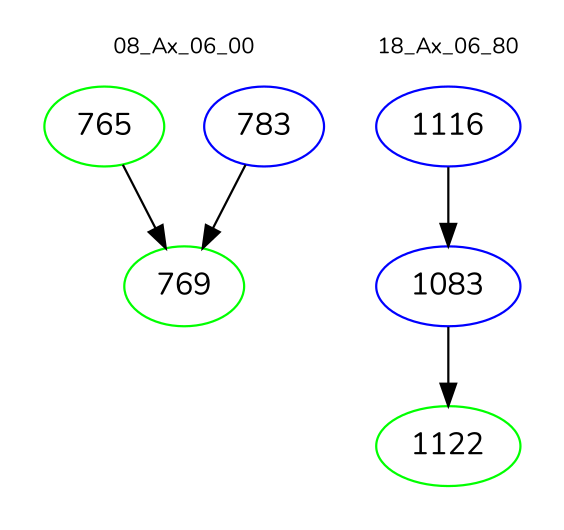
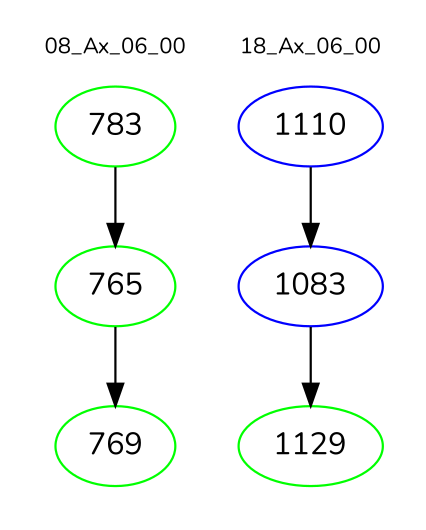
cluster "18_Ax_06_80": label "18_Ax_06_80" -> "18_Ax_06_00"
node "783": color blue -> green
node "1116": label "1116" -> "1110"
edge "783" -> "769": now "783" -> "765"
node "1122": label "1122" -> "1129"
